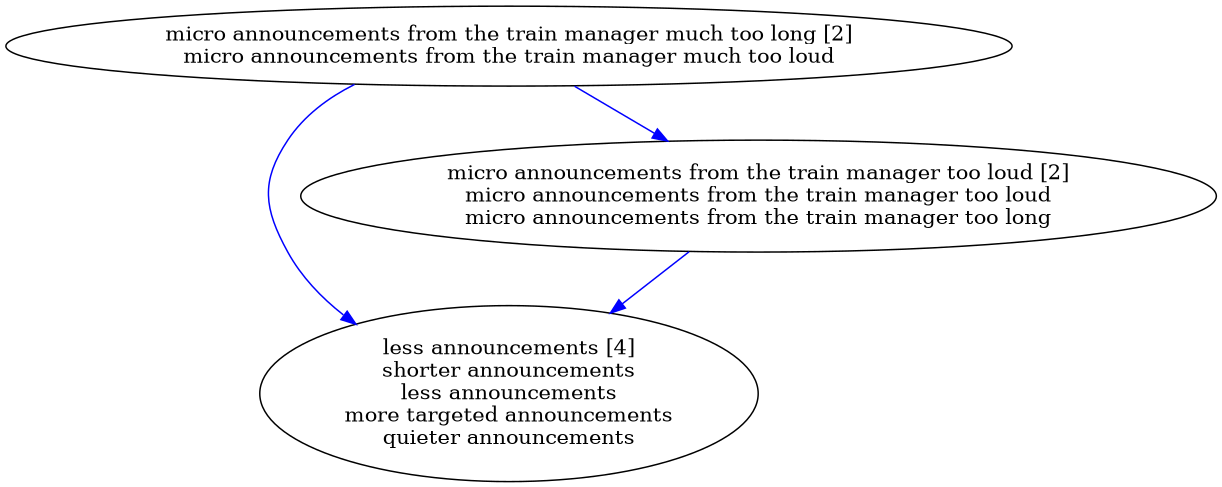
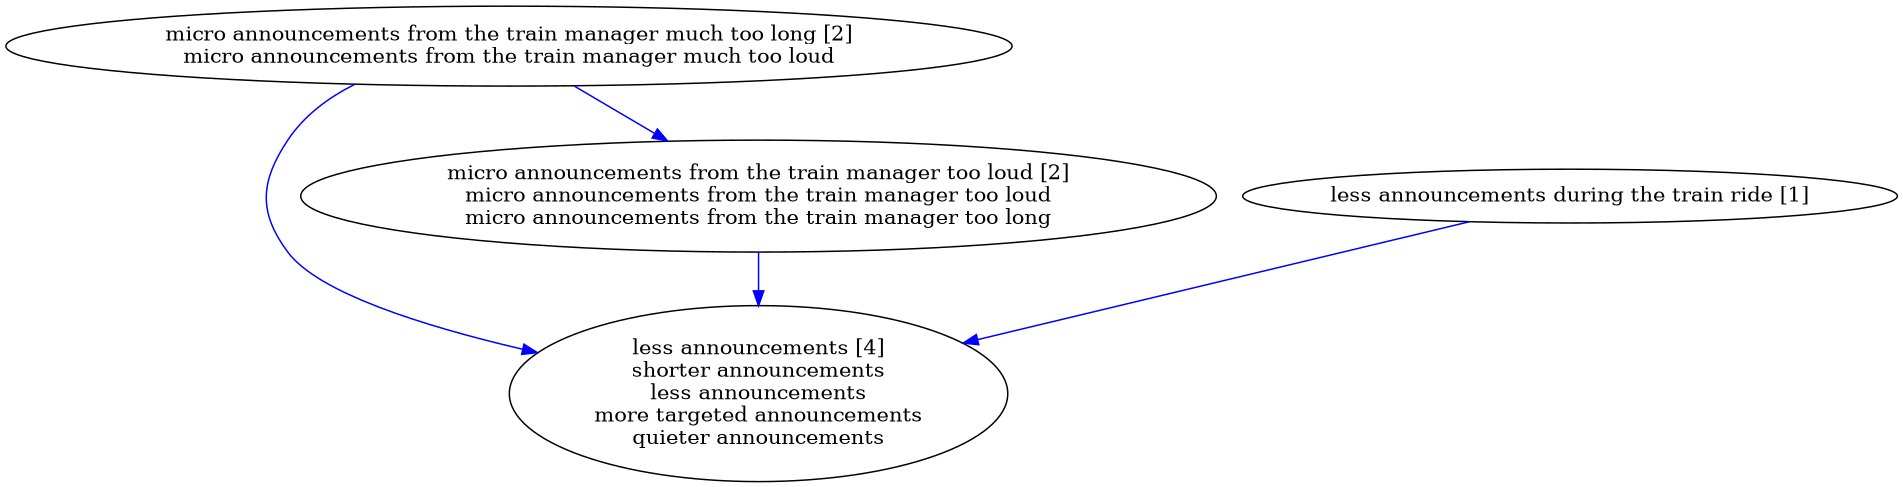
node "less announcements during the train ride [1]": added
